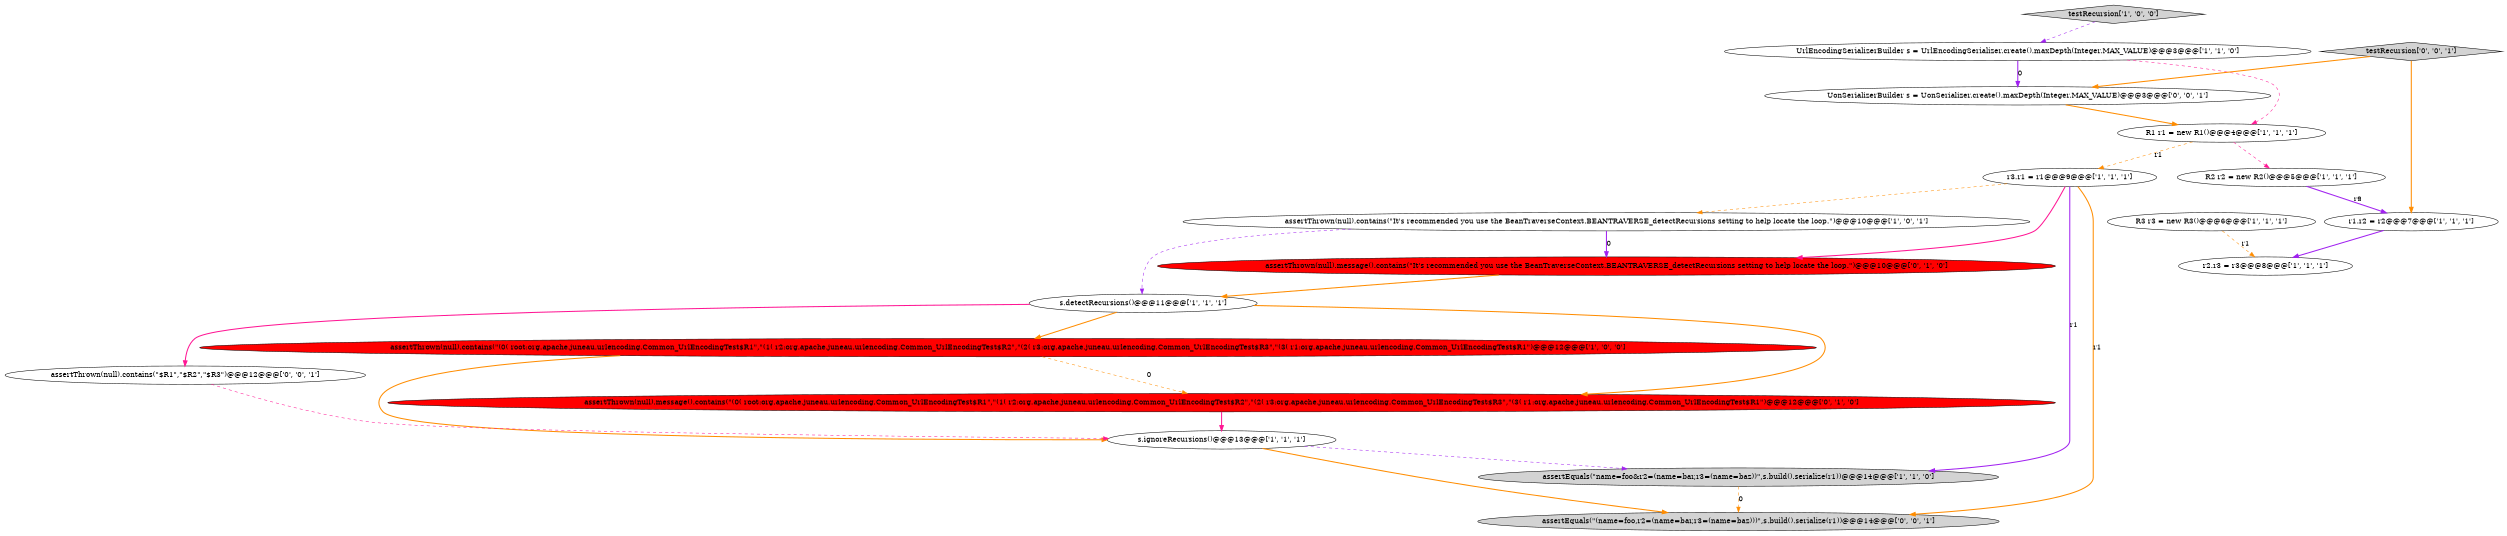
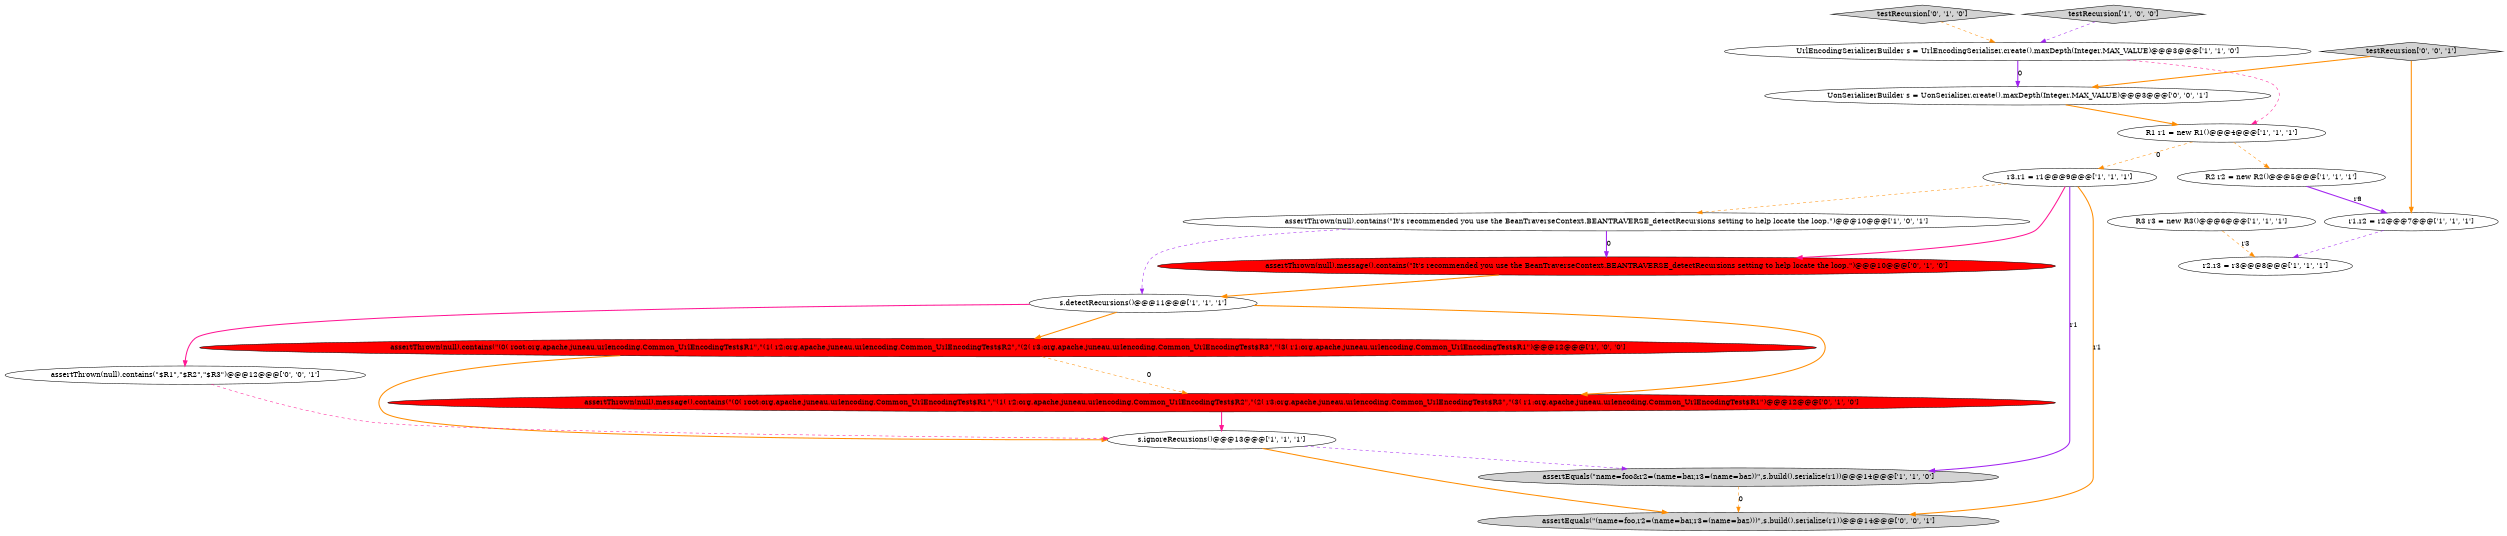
node "testRecursion['0', '1', '0']": added
edge "R1 r1 = new R1()@@@4@@@['1', '1', '1']" -> "R2 r2 = new R2()@@@5@@@['1', '1', '1']": color deeppink -> darkorange
edge "R1 r1 = new R1()@@@4@@@['1', '1', '1']" -> "r3.r1 = r1@@@9@@@['1', '1', '1']": label "r1" -> "0"
edge "r1.r2 = r2@@@7@@@['1', '1', '1']" -> "r2.r3 = r3@@@8@@@['1', '1', '1']": style bold -> dashed
edge "R3 r3 = new R3()@@@6@@@['1', '1', '1']" -> "r2.r3 = r3@@@8@@@['1', '1', '1']": label "r1" -> "r3"
